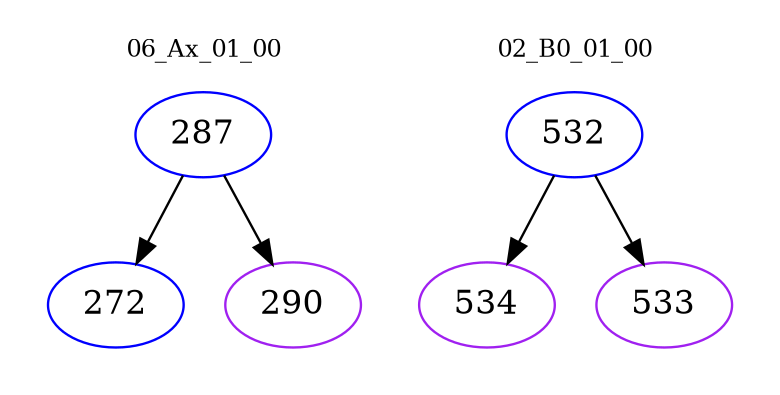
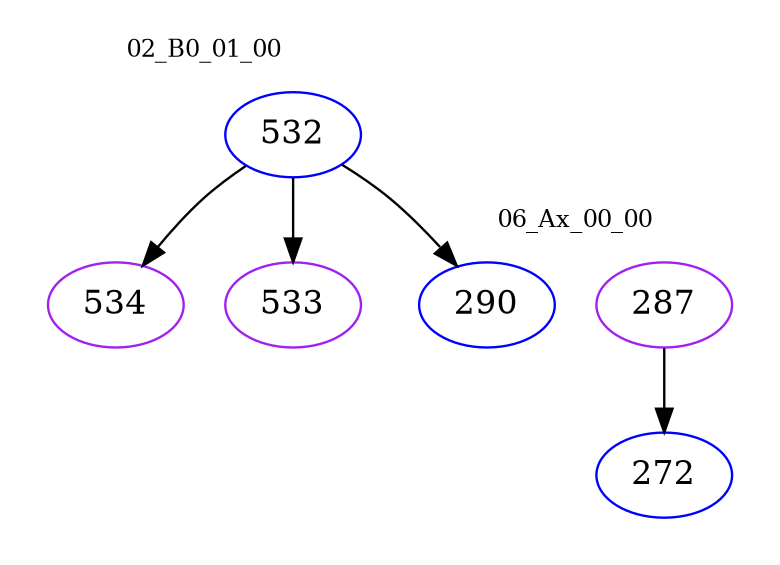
cluster "06_Ax_01_00": label "06_Ax_01_00" -> "06_Ax_00_00"
node "287": color blue -> purple
edge "287" -> "290": now "532" -> "290"
node "290": color purple -> blue
